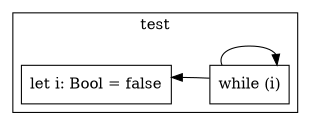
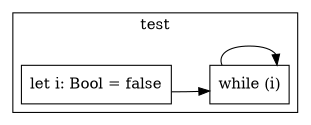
edge "while (i)" -> "let i: Bool = false": reversed
